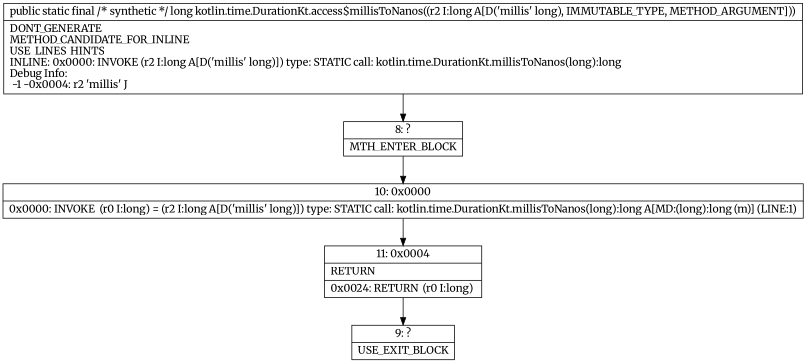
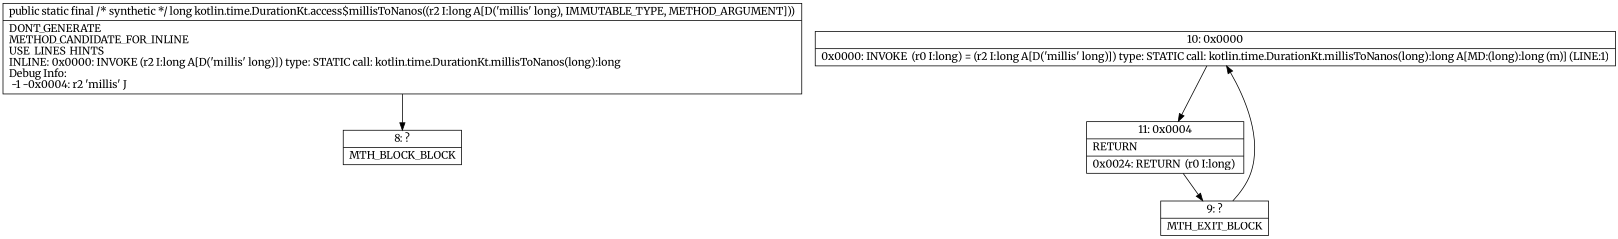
node "8: ?": text "MTH_ENTER_BLOCK" -> "MTH_BLOCK_BLOCK"
edge "8: ?" -> "10: 0x0000": now "9: ?" -> "10: 0x0000"
node "9: ?": text "USE_EXIT_BLOCK" -> "MTH_EXIT_BLOCK"
